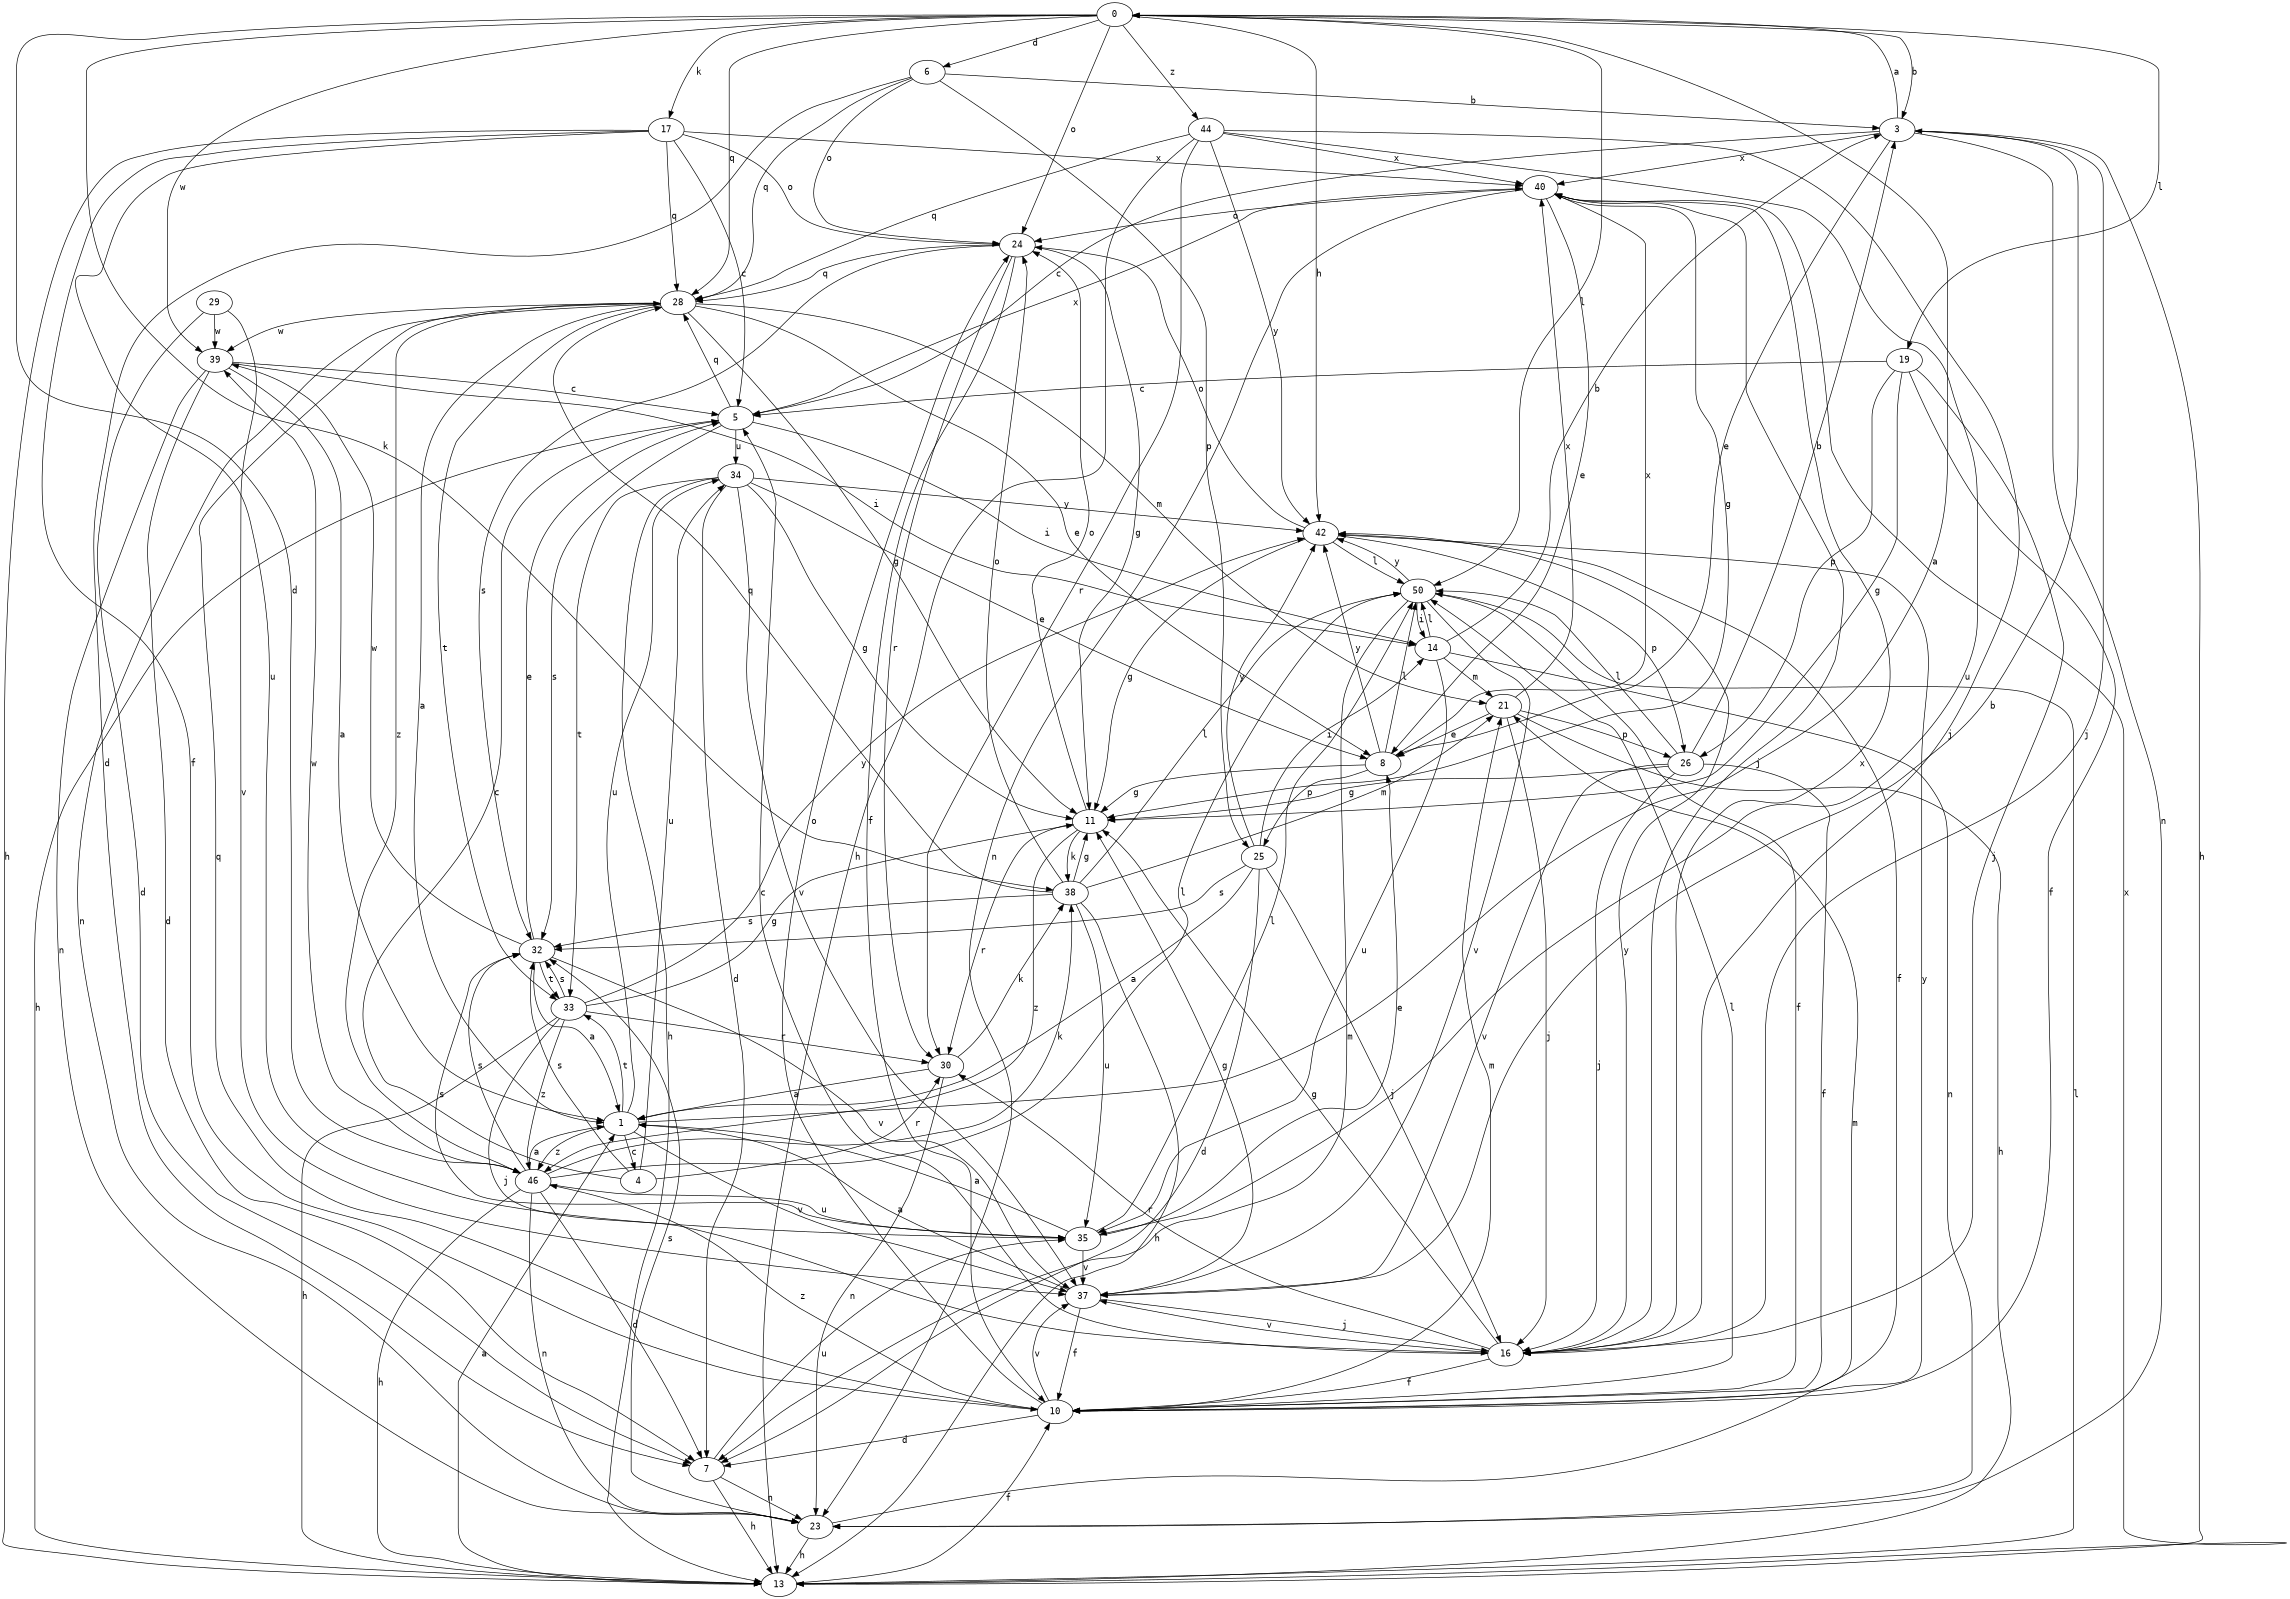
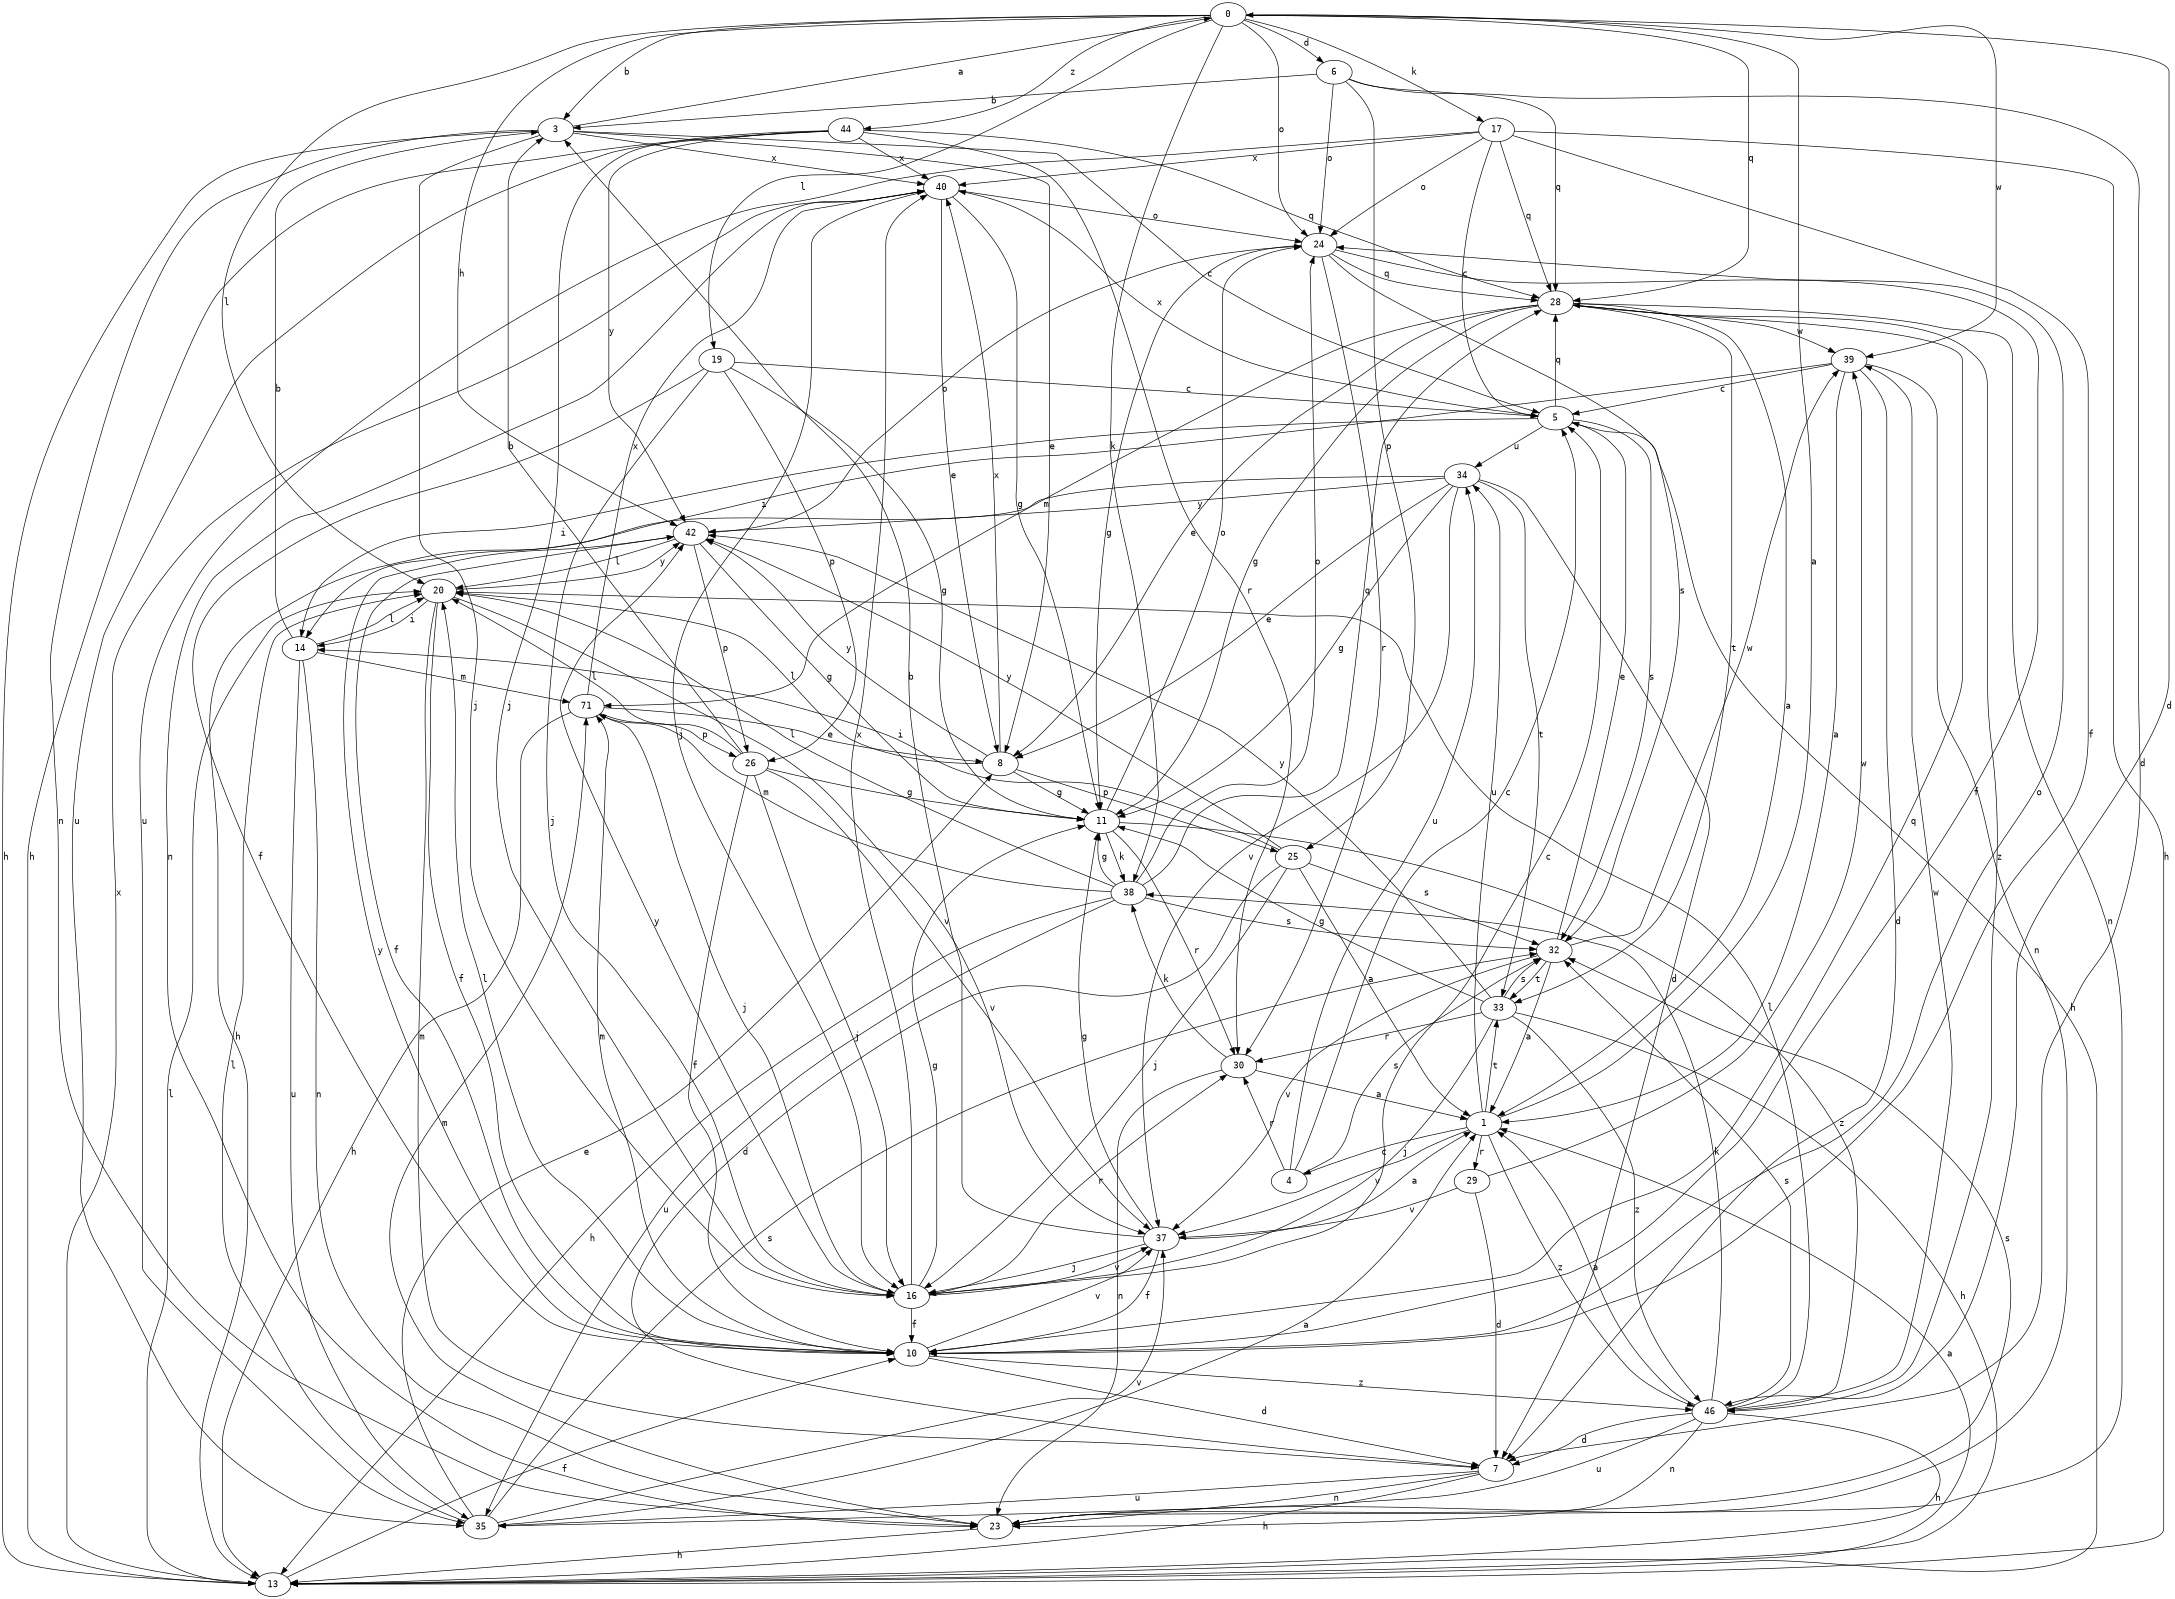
node "50": label "50" -> "20"
node "21": label "21" -> "71"
edge "1" -> "29": added, label "r"
